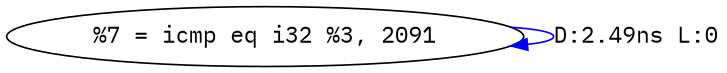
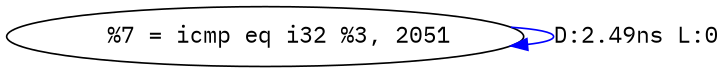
node "%7 = icmp eq i32 %3, 2091": label "%7 = icmp eq i32 %3, 2091" -> "%7 = icmp eq i32 %3, 2051"
